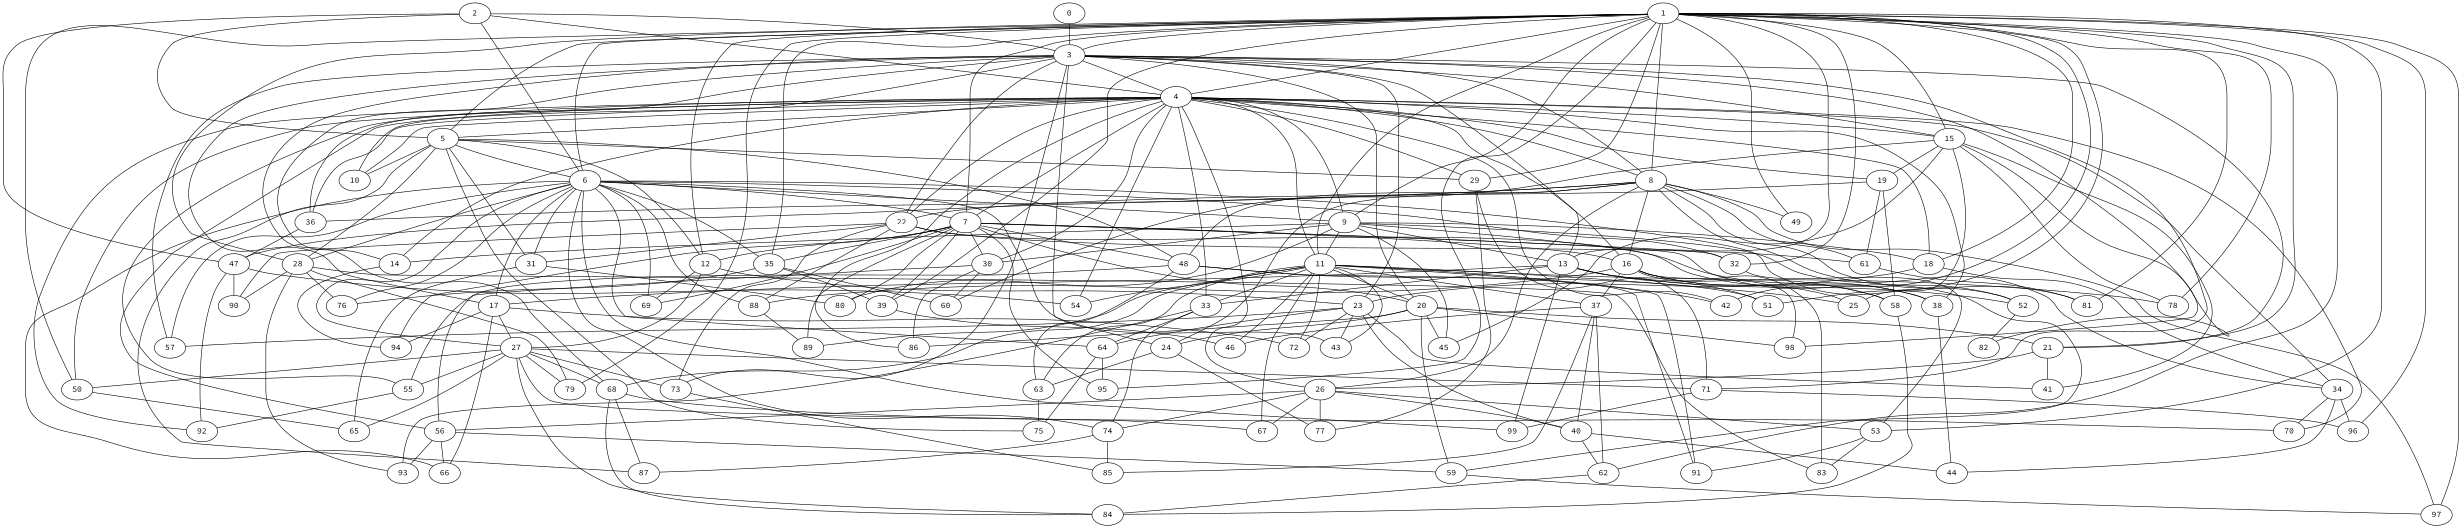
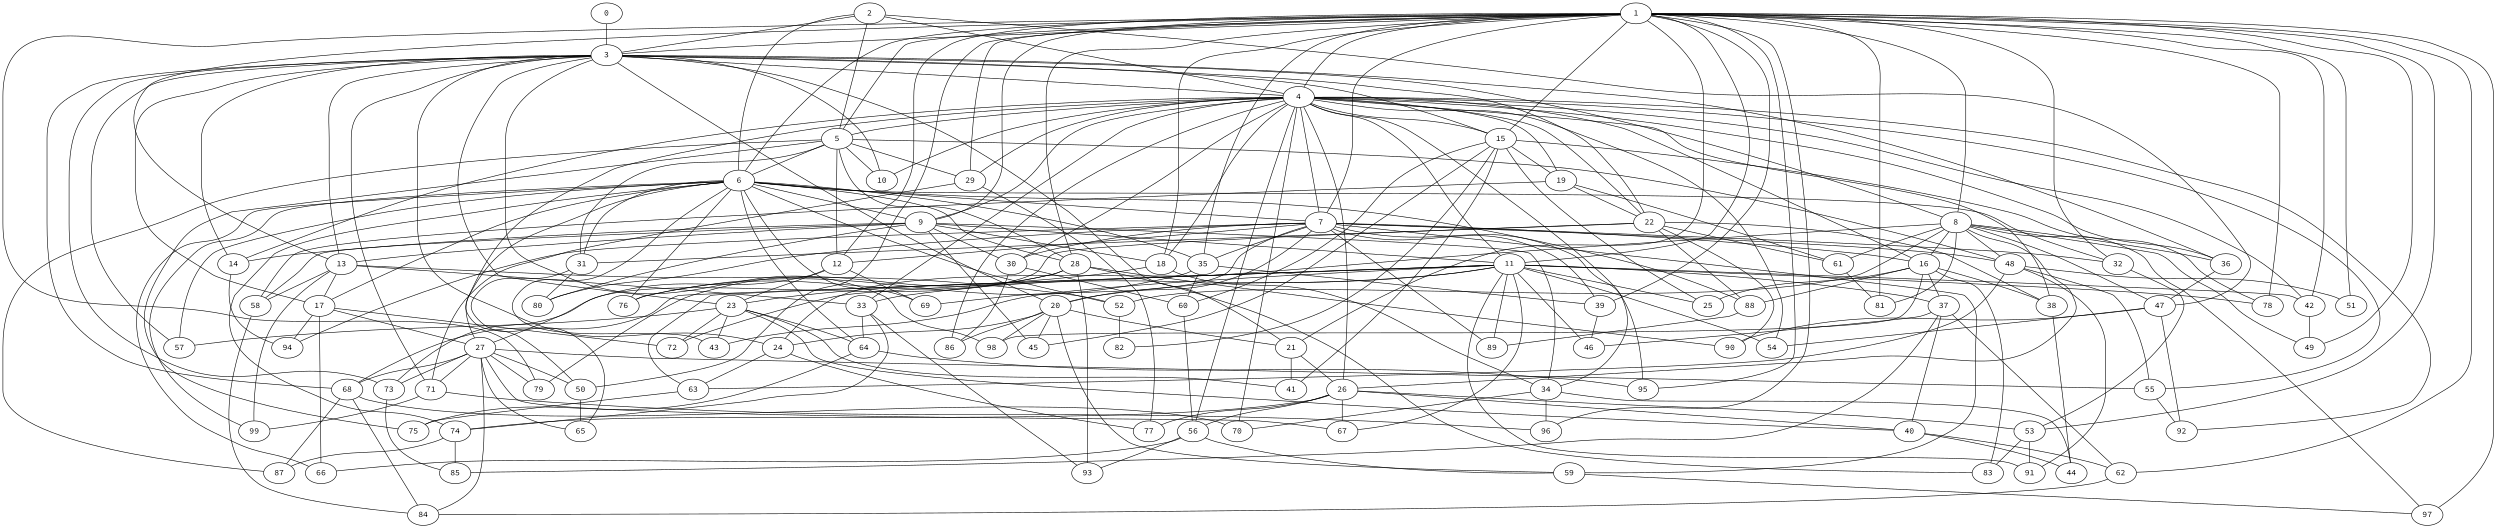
edge "4" -- "8": removed
edge "13" -- "51": removed
edge "30" -- "56": now "60" -- "56"
edge "42" -- "49": added
